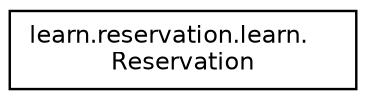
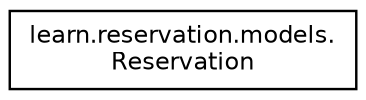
node "learn.reservation.learn. Reservation": label "learn.reservation.learn. Reservation" -> "learn.reservation.models. Reservation"
